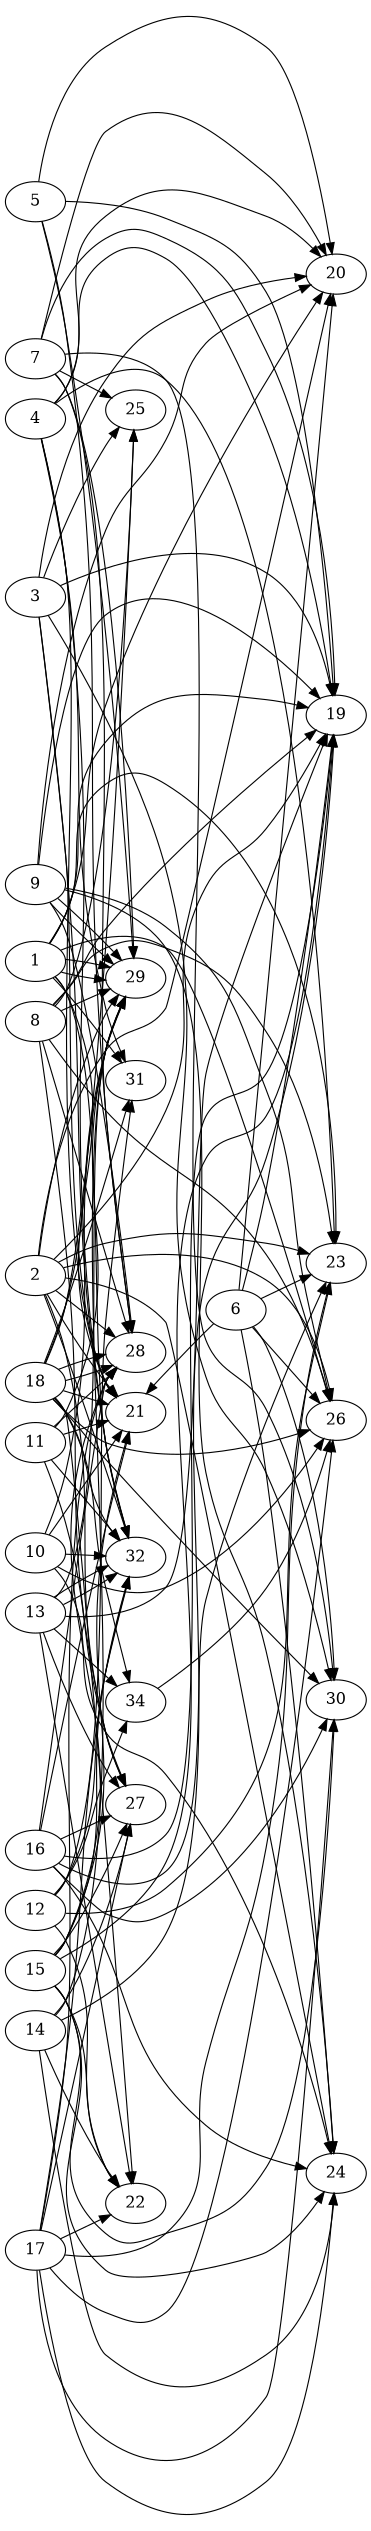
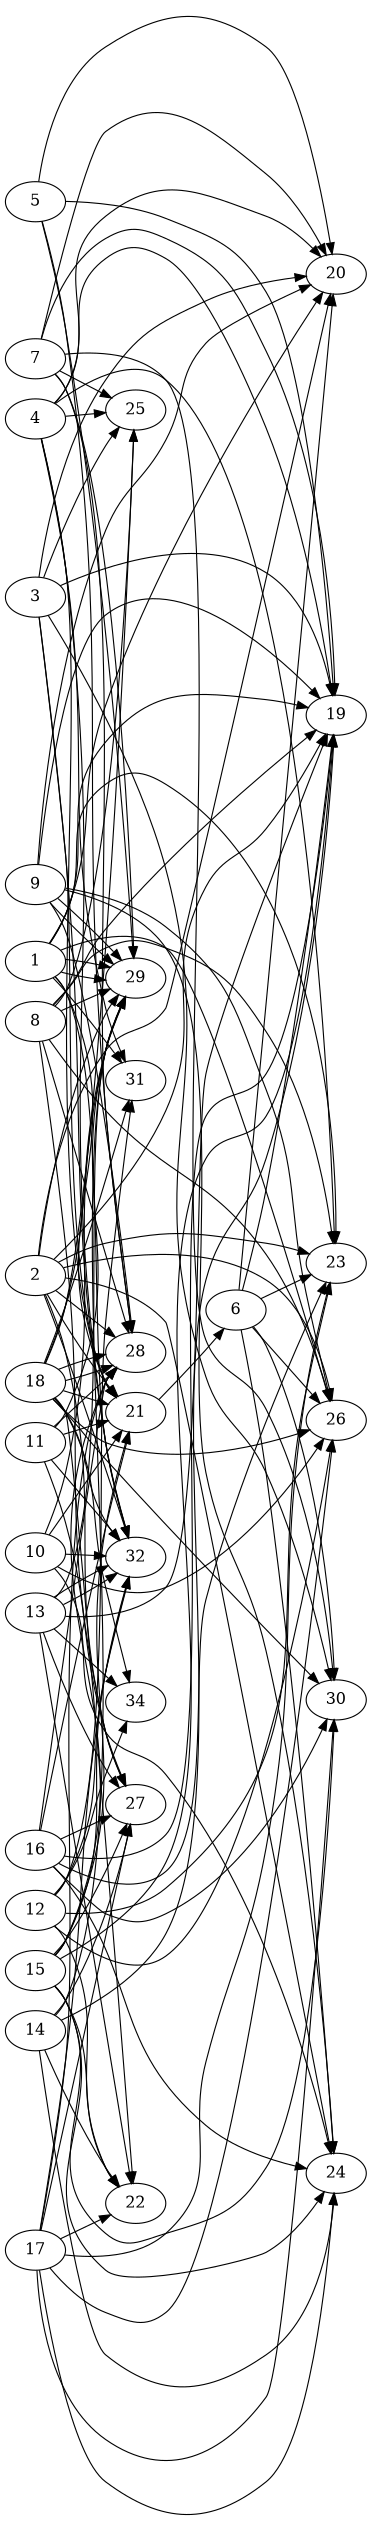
edge "4" -> "25": added
edge "6" -> "21": reversed
edge "34" -> "26": now "12" -> "26"
